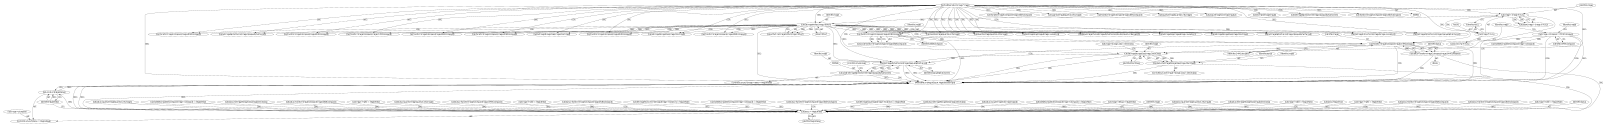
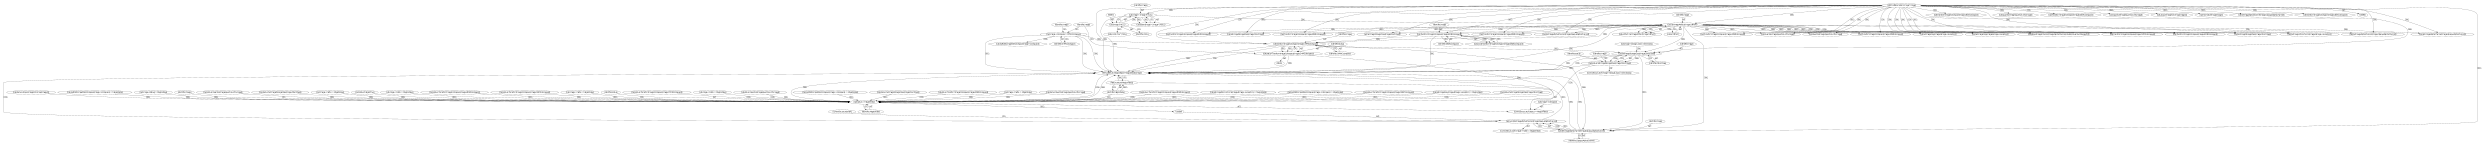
edge "(Call,image != (Image *) NULL)" -> "(Identifier,NULL)": now "(Call,image != (Image *) NULL)" -> "(Call,(Image *) NULL)"
edge "(Call,status == MagickFalse)" -> "(Return,return(MagickFalse);)": now "(Call,status == MagickFalse)" -> "1000569"
